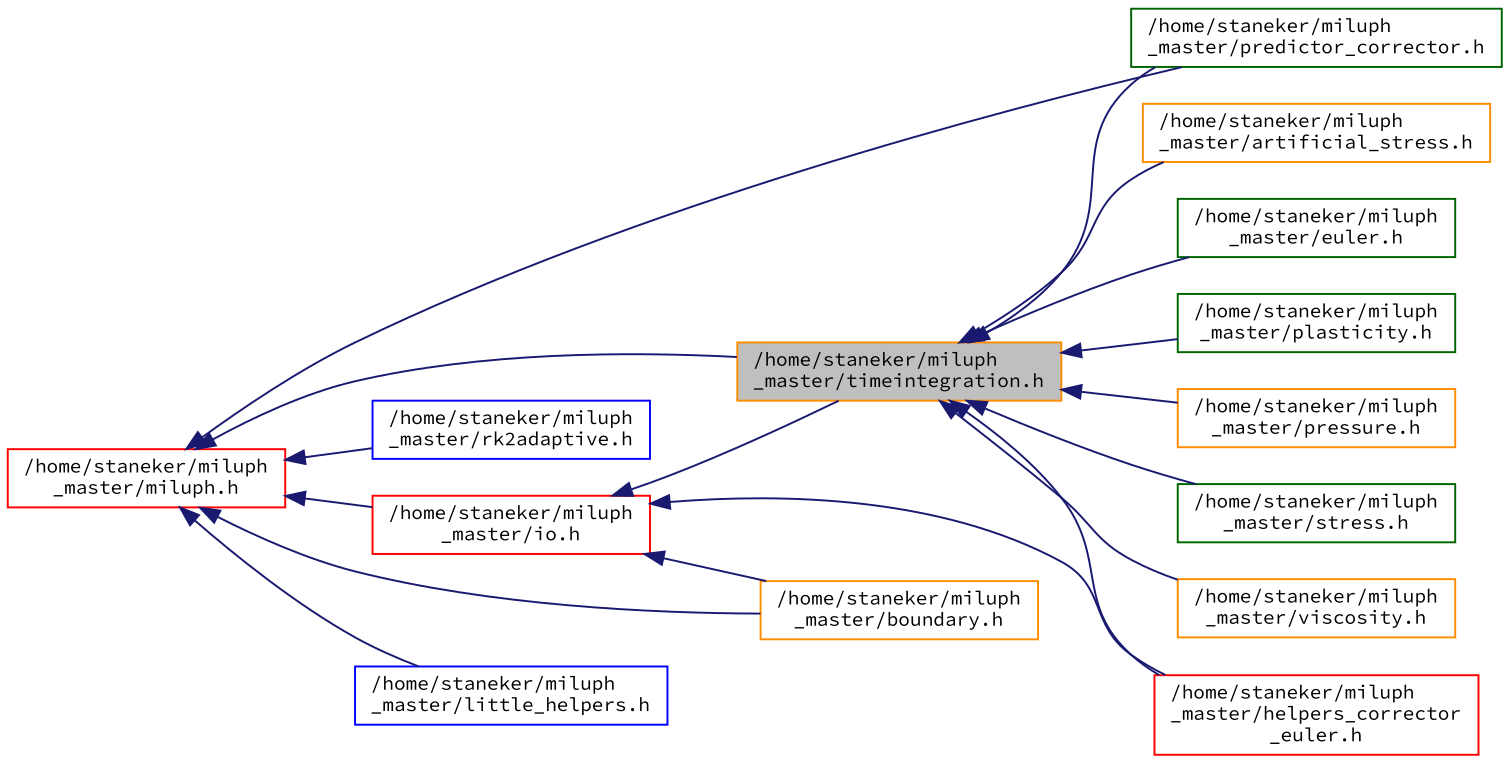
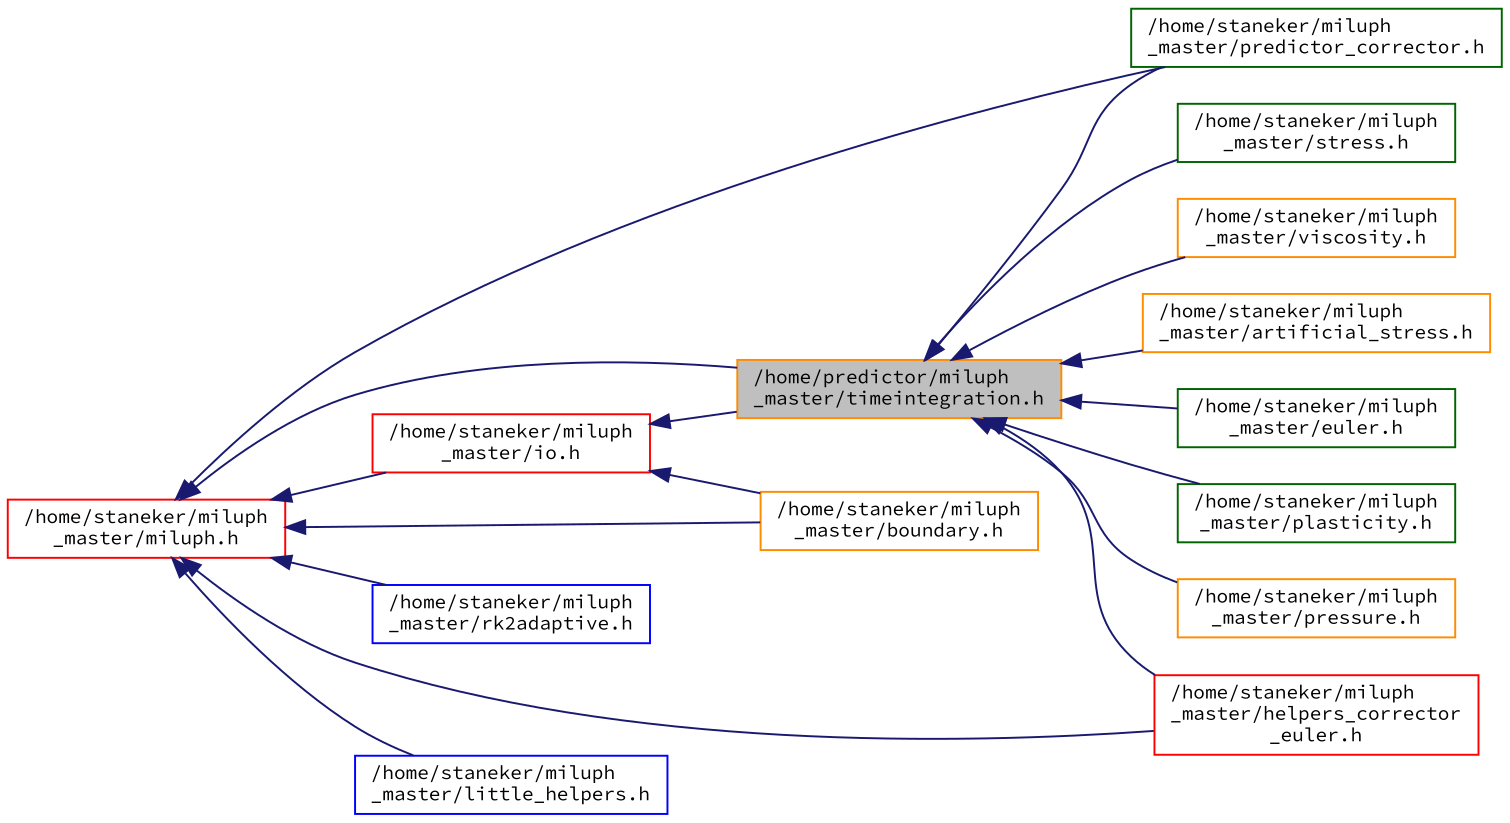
node "/home/staneker/miluph _master/timeintegration.h": label "/home/staneker/miluph _master/timeintegration.h" -> "/home/predictor/miluph _master/timeintegration.h"
edge "/home/staneker/miluph _master/helpers_corrector _euler.h" -> "/home/staneker/miluph _master/io.h": now "/home/staneker/miluph _master/helpers_corrector _euler.h" -> "/home/staneker/miluph _master/miluph.h"
